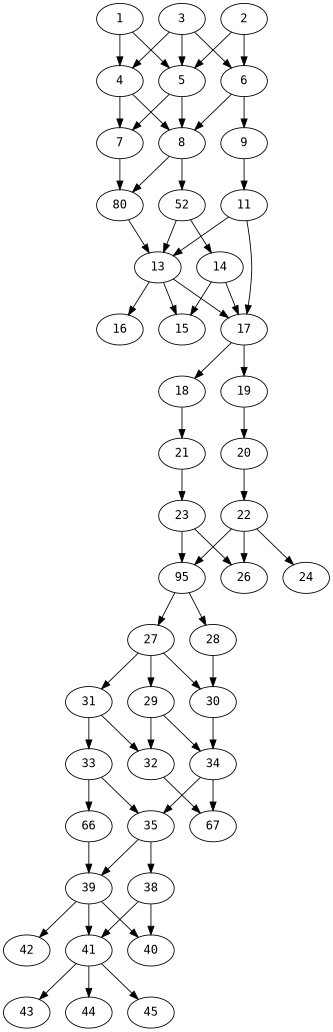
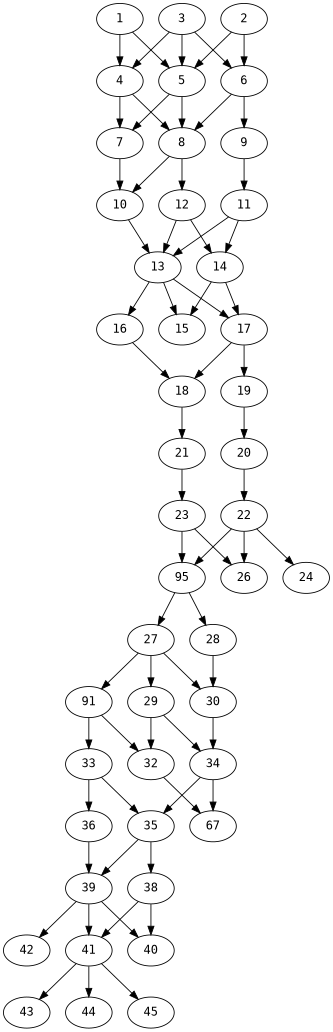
node "80": label "80" -> "10"
node "52": label "52" -> "12"
edge "11" -> "17": now "11" -> "14"
edge "16" -> "18": added
node "31": label "31" -> "91"
node "66": label "66" -> "36"
